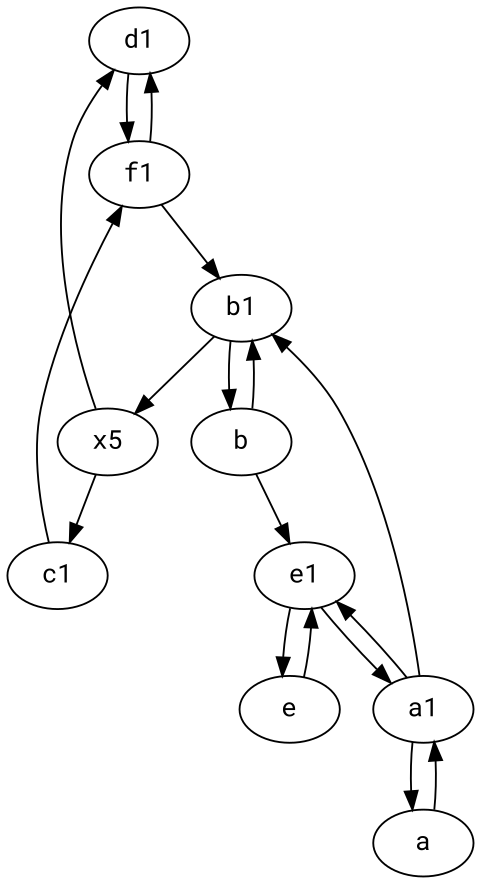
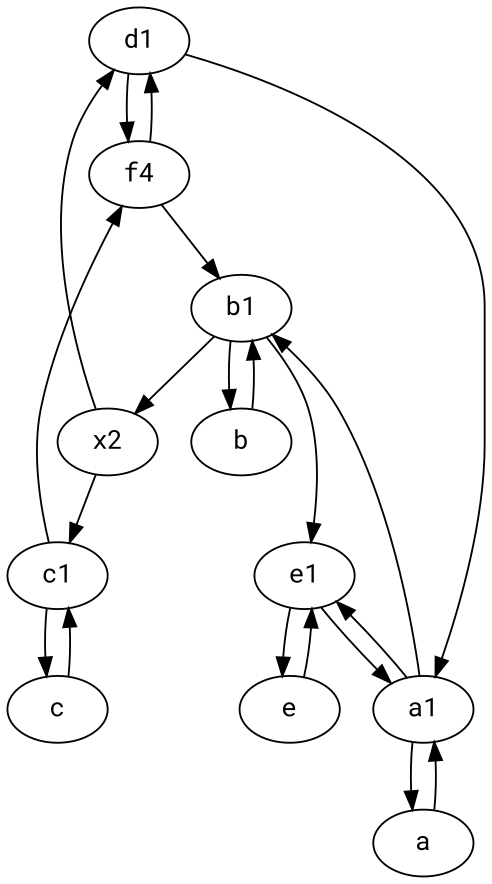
node "f1": label "f1" -> "f4"
edge "d1" -> "a1": added
node "x5": label "x5" -> "x2"
edge "b" -> "e1": now "b1" -> "e1"
node "c": added
